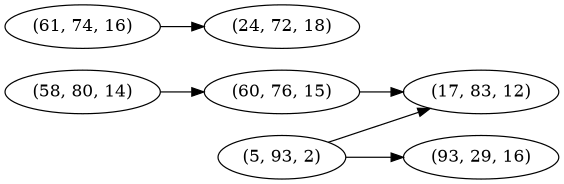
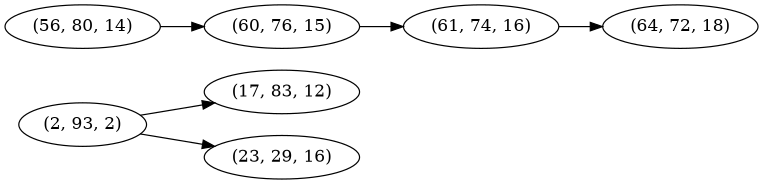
node "(24, 72, 18)": label "(24, 72, 18)" -> "(64, 72, 18)"
node "(58, 80, 14)": label "(58, 80, 14)" -> "(56, 80, 14)"
edge "(60, 76, 15)" -> "(17, 83, 12)": now "(60, 76, 15)" -> "(61, 74, 16)"
node "(5, 93, 2)": label "(5, 93, 2)" -> "(2, 93, 2)"
node "(93, 29, 16)": label "(93, 29, 16)" -> "(23, 29, 16)"
